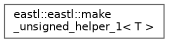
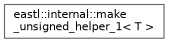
node "eastl::eastl::make _unsigned_helper_1< T >": label "eastl::eastl::make _unsigned_helper_1< T >" -> "eastl::internal::make _unsigned_helper_1< T >"
